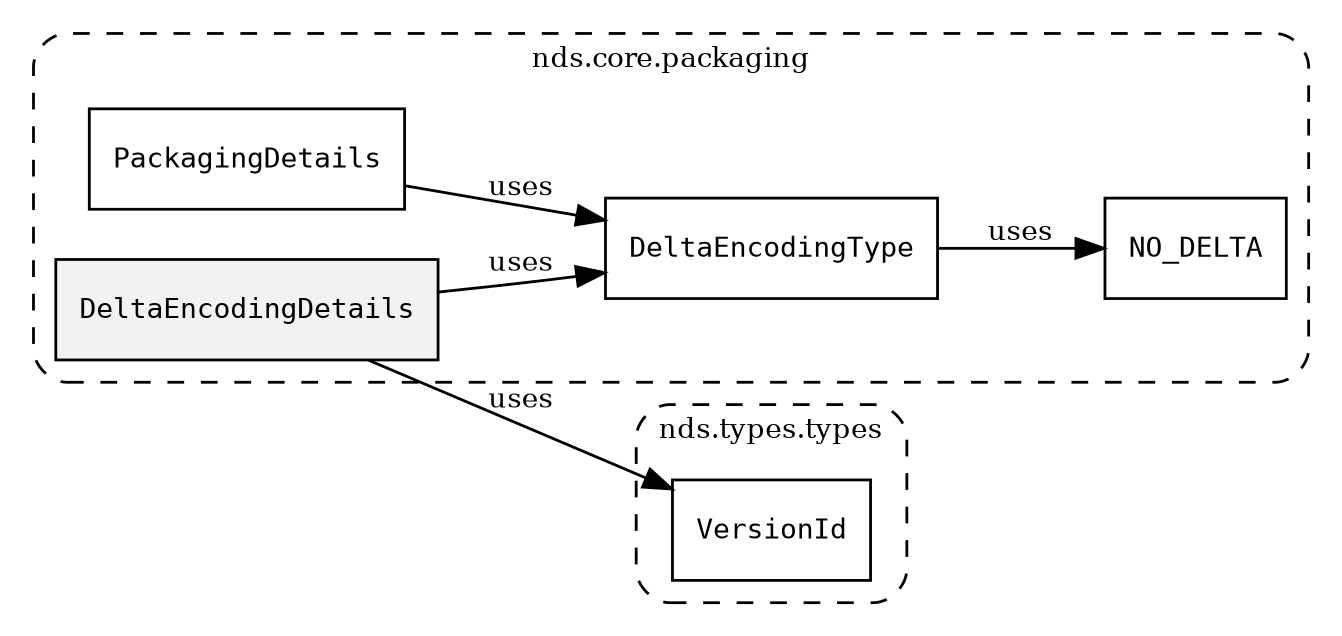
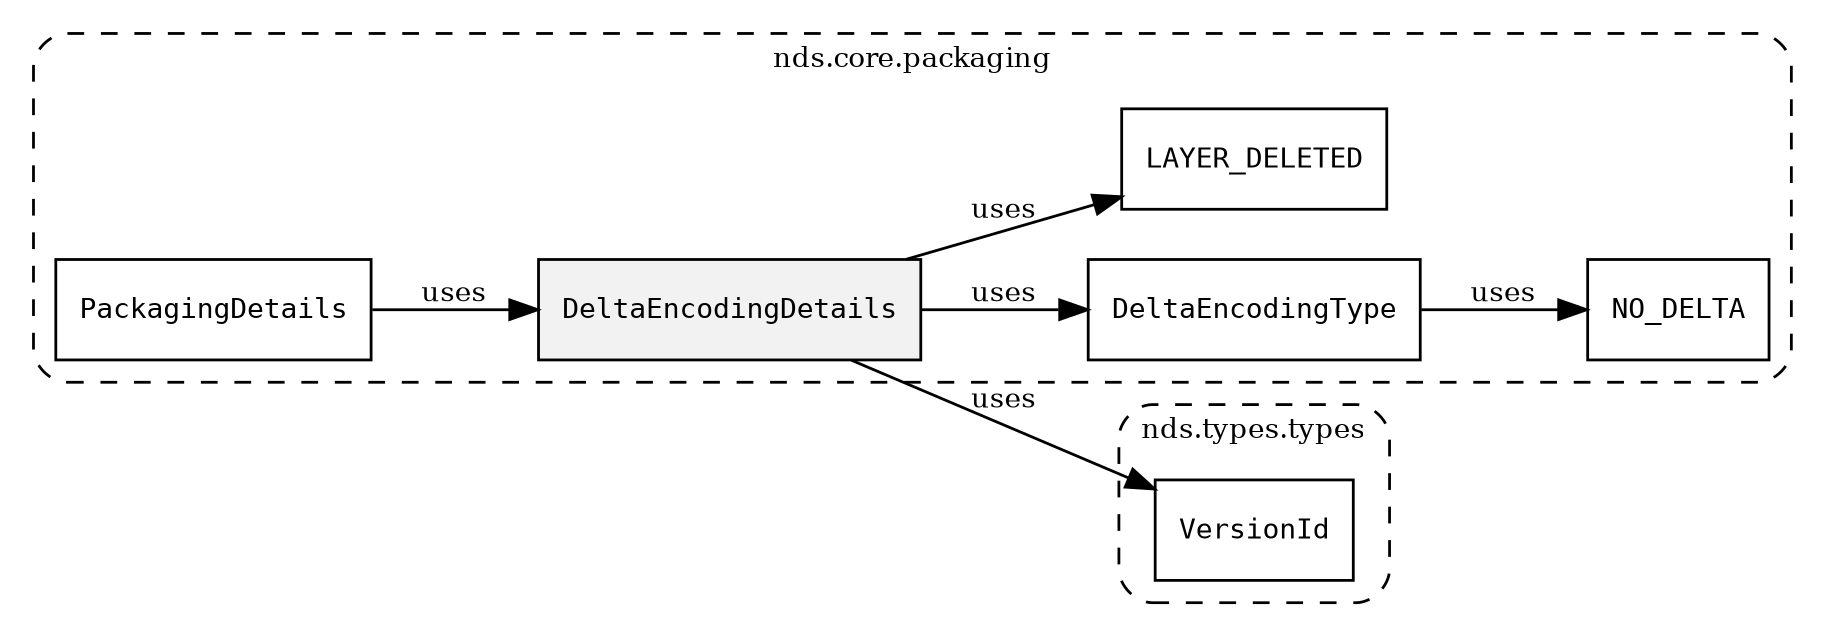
node "LAYER_DELETED": added
edge "PackagingDetails" -> "DeltaEncodingType": now "PackagingDetails" -> "DeltaEncodingDetails"
